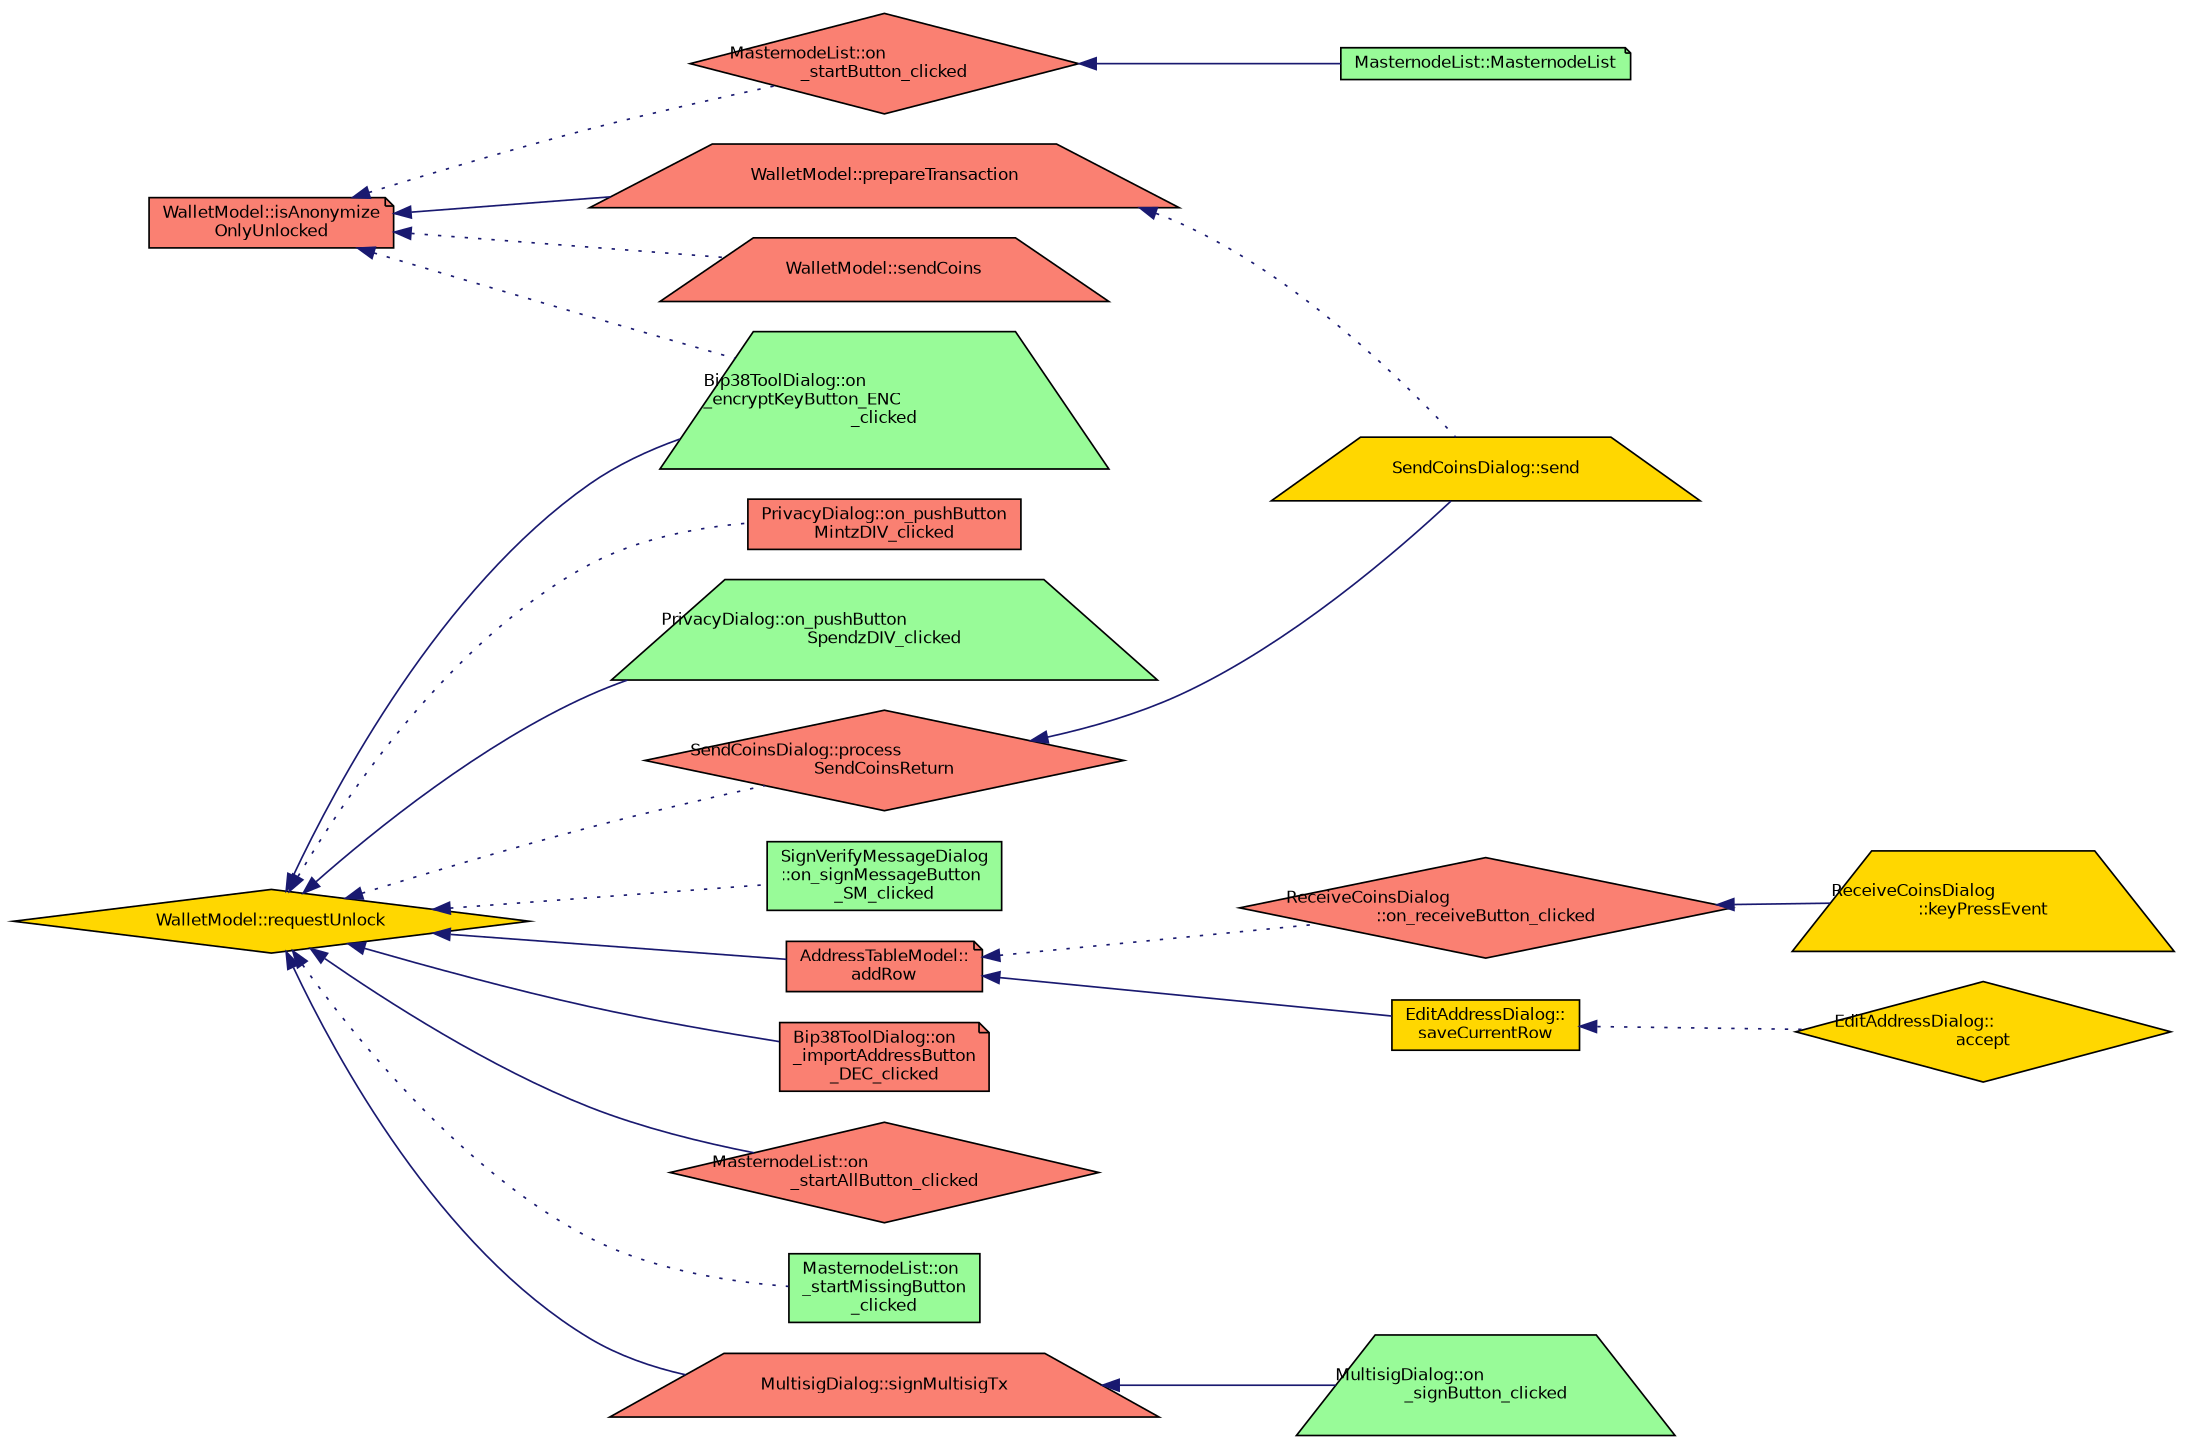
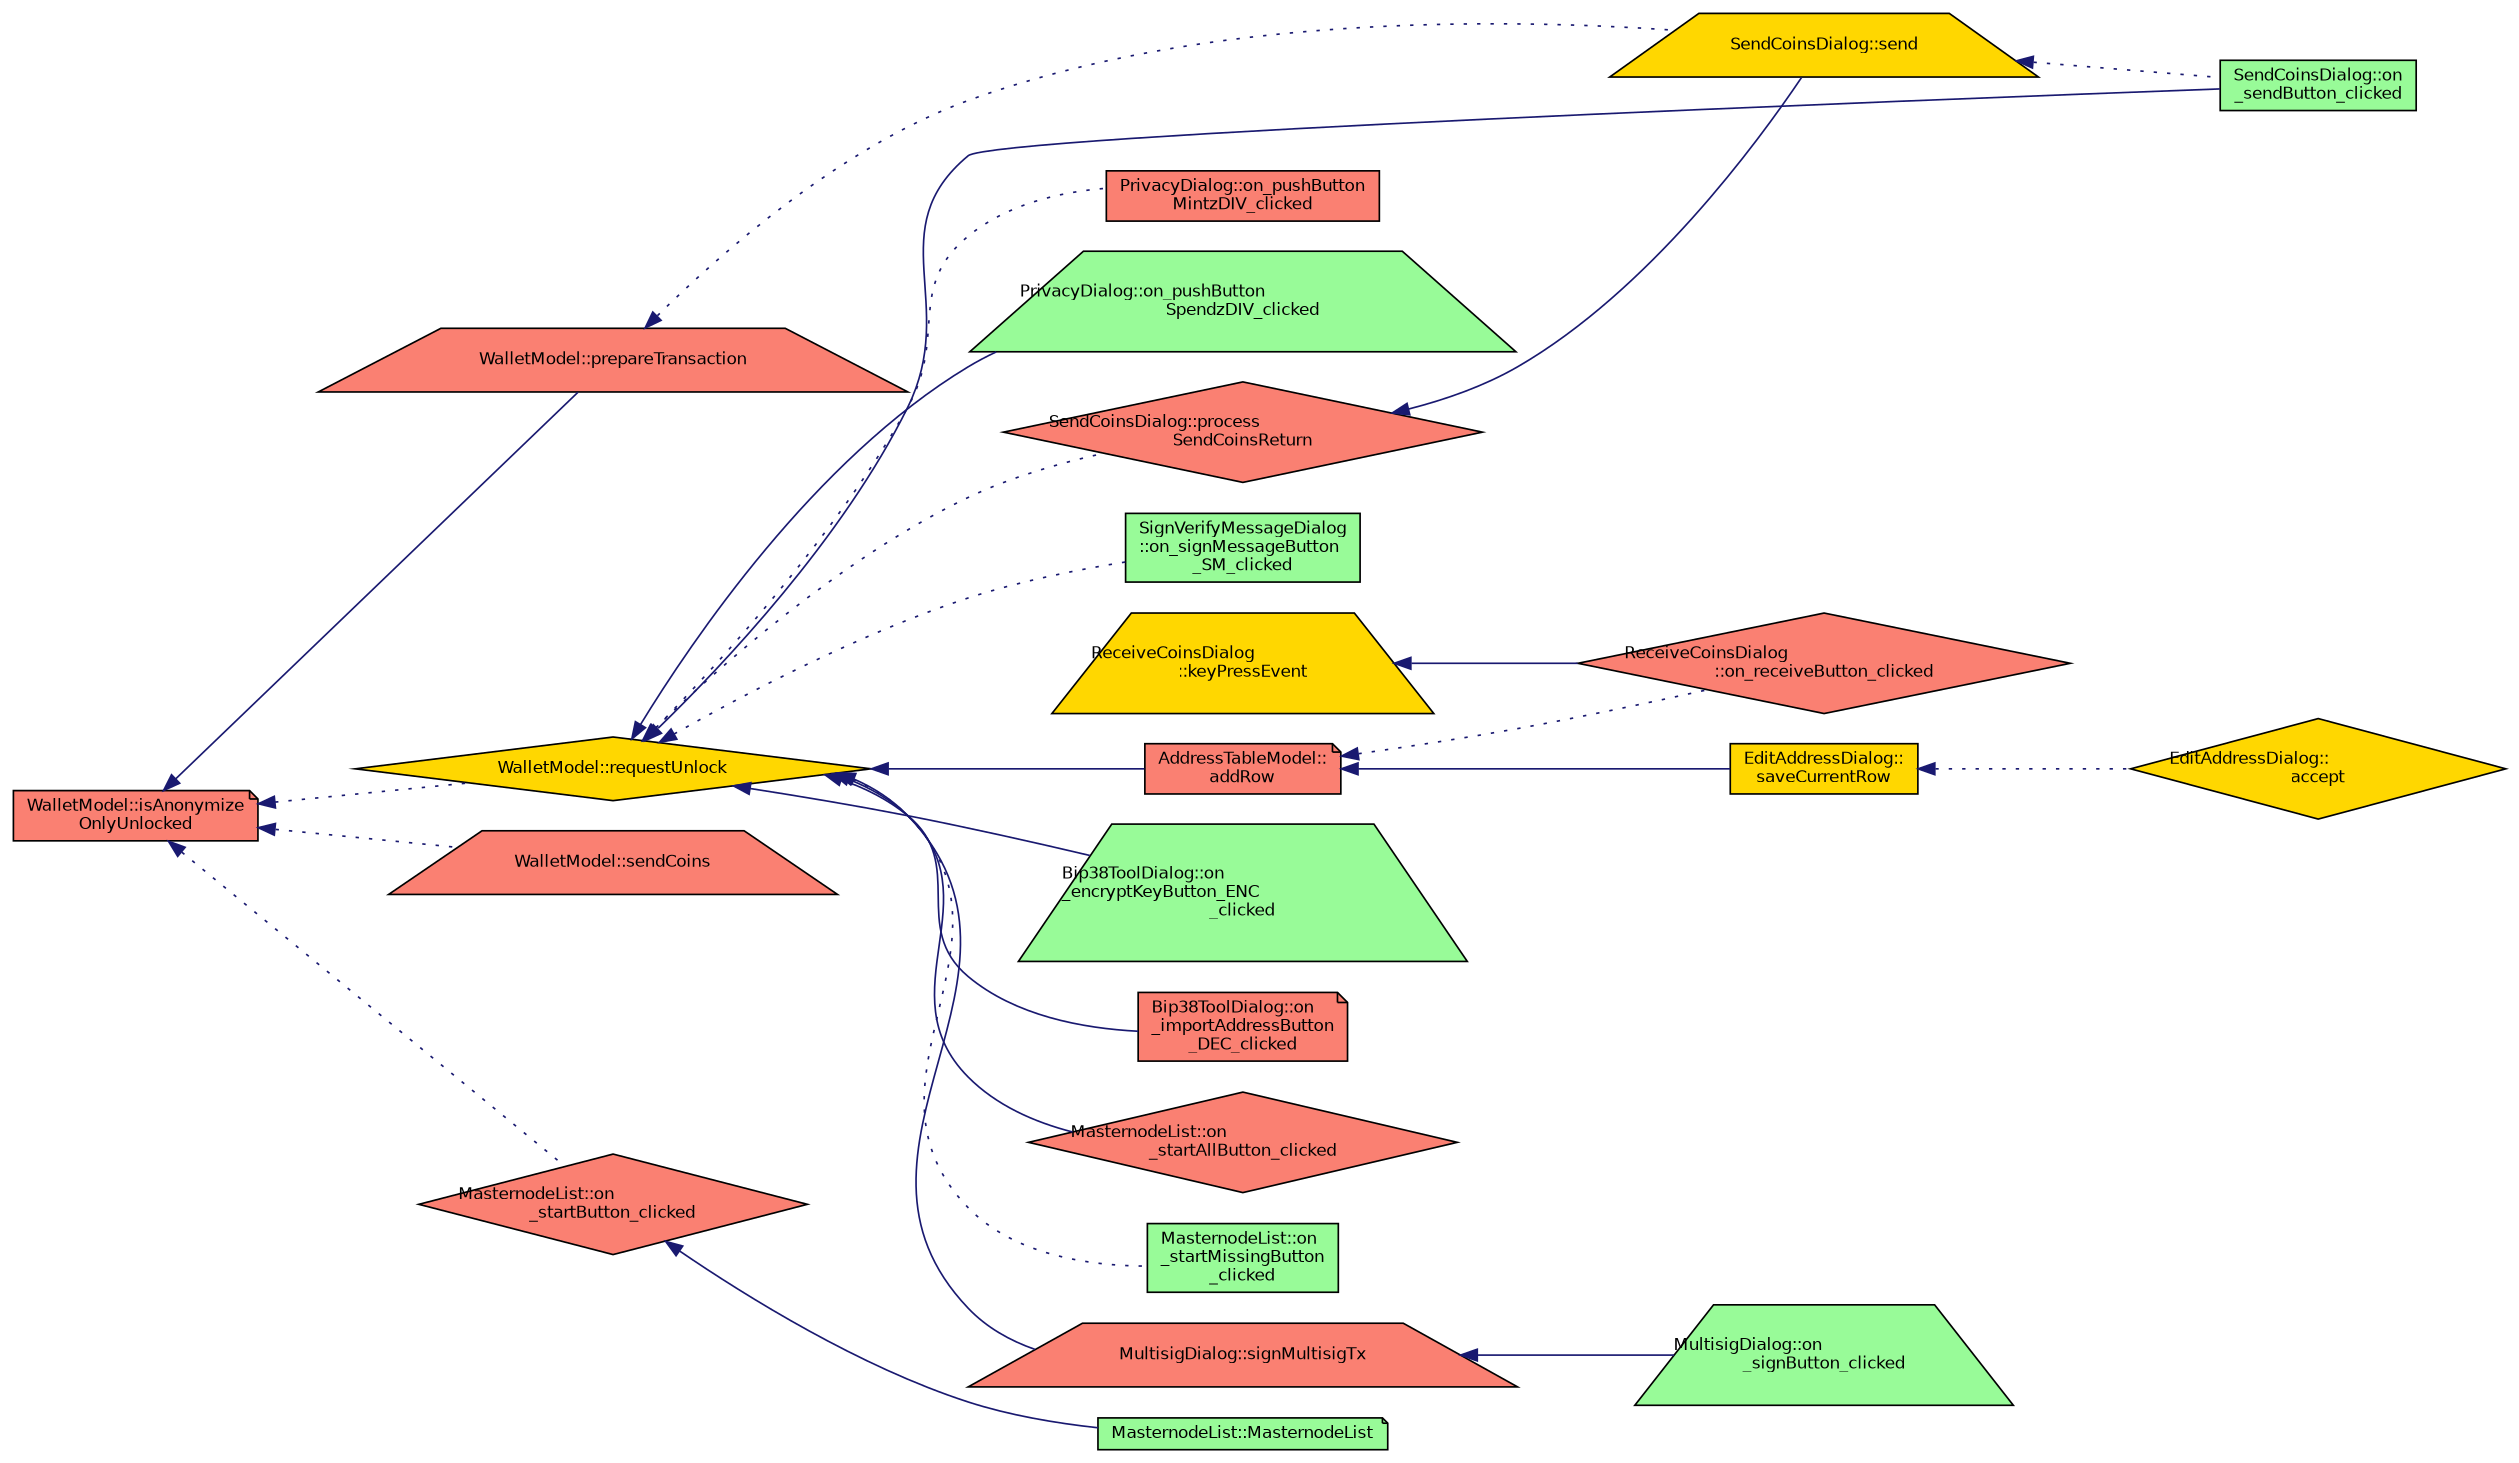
node "SendCoinsDialog::on _sendButton_clicked": added
edge "Bip38ToolDialog::on _encryptKeyButton_ENC _clicked" -> "WalletModel::isAnonymize OnlyUnlocked": now "WalletModel::requestUnlock" -> "WalletModel::isAnonymize OnlyUnlocked"
edge "ReceiveCoinsDialog ::keyPressEvent" -> "ReceiveCoinsDialog ::on_receiveButton_clicked": reversed
